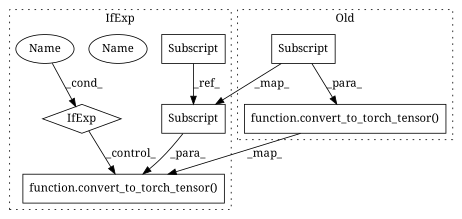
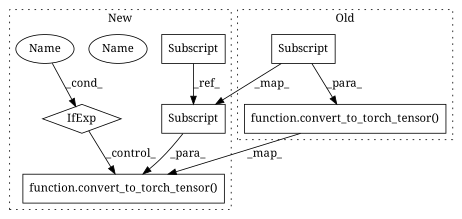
cluster "IfExp": label "IfExp" -> "New"
